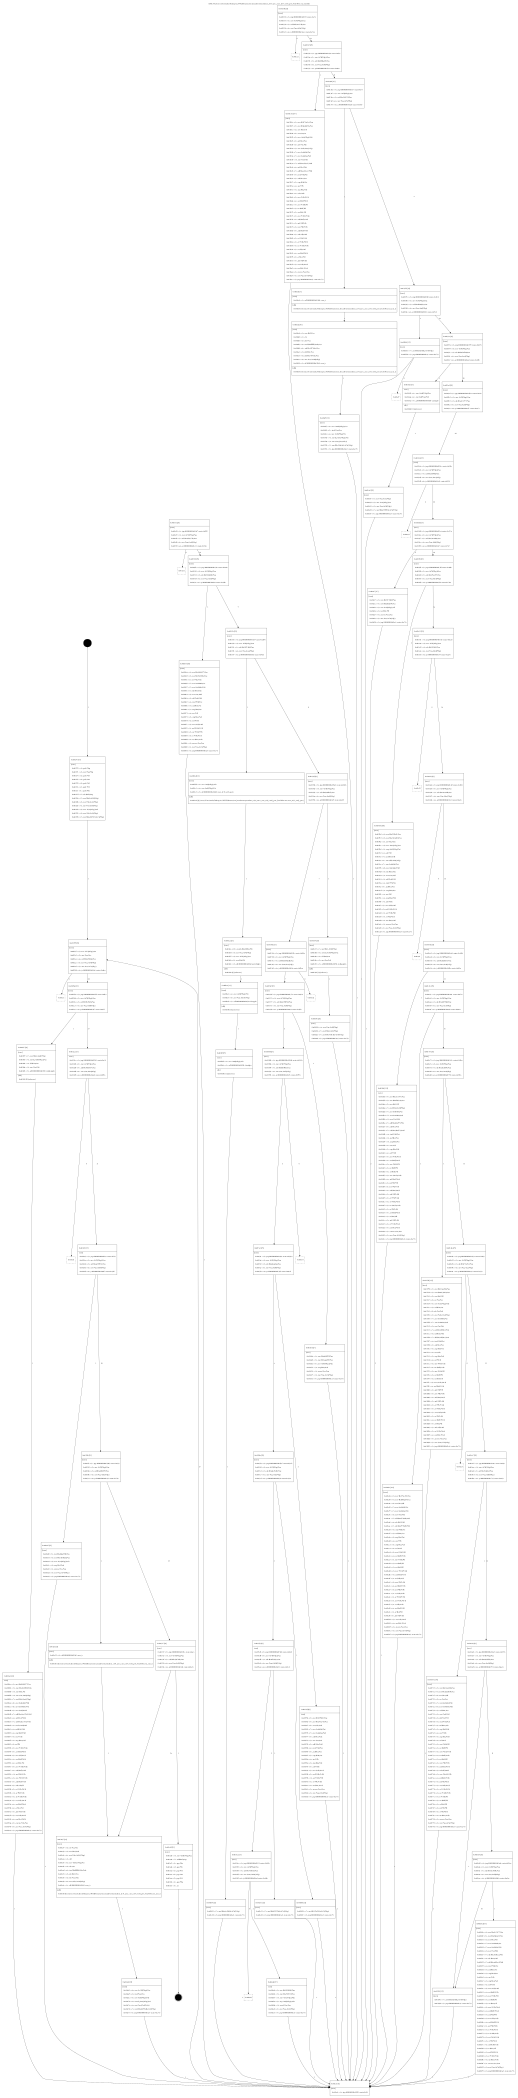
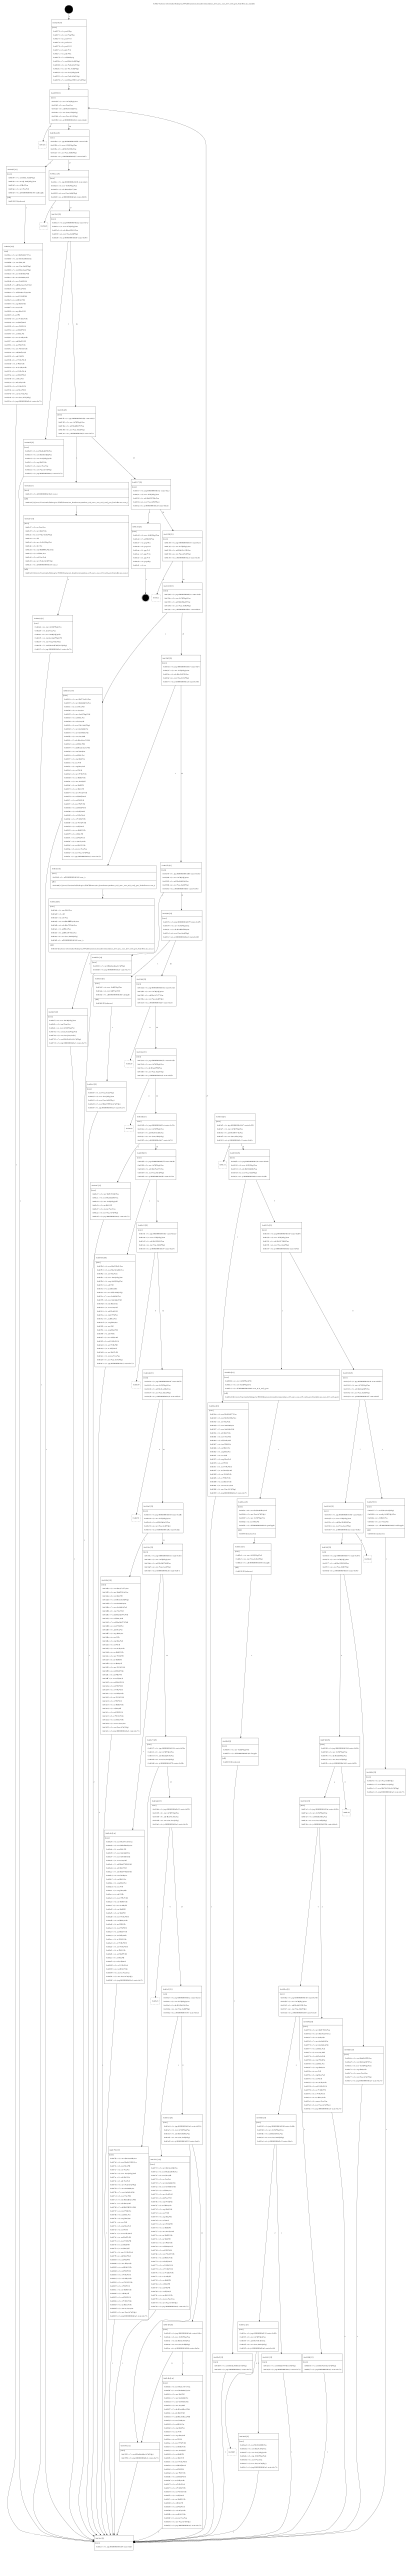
edge "0x401bb1 [12]" -> "0x401ed7": now "0x4013ad [25]" -> "0x401ed7"
edge "0x401317 [25]" -> "0x401a37 [44]": now "0x401317 [25]" -> "0x401330 [25]"
